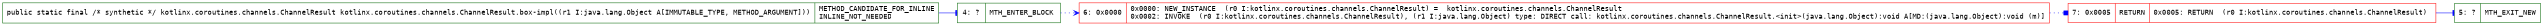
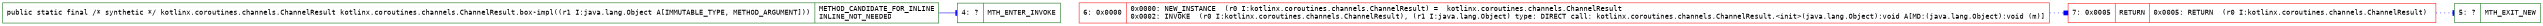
node "4: ?": text "MTH_ENTER_BLOCK" -> "MTH_ENTER_INVOKE"
edge "4: ?" -> "6: 0x0000": removed
edge "7: 0x0005" -> "5: ?": style solid -> dotted
